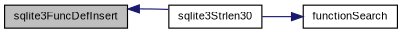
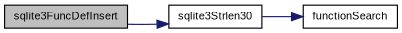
edge "sqlite3Strlen30" -> "sqlite3FuncDefInsert": reversed
